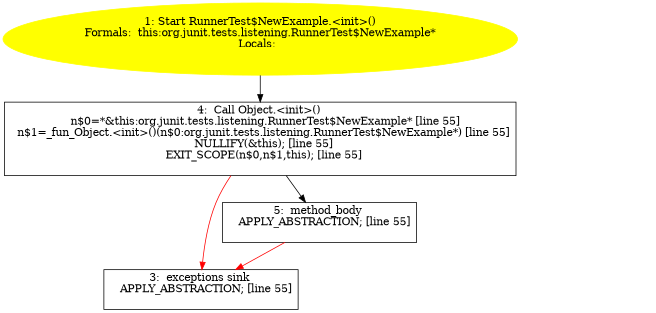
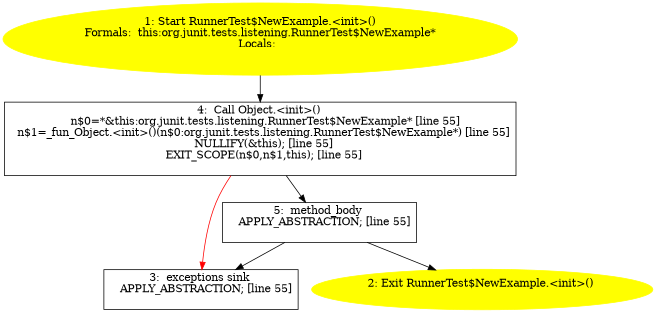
edge "5:  method_body APPLY_ABSTRACTION; [line 55]" -> "3:  exceptions sink APPLY_ABSTRACTION; [line 55]": color red -> black
node "2: Exit RunnerTest$NewExample.<init>()": added
